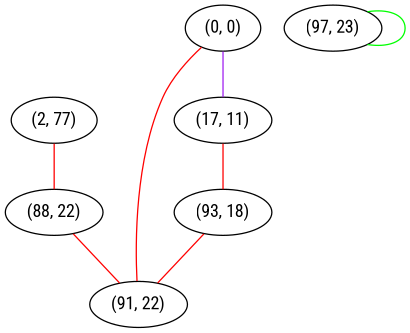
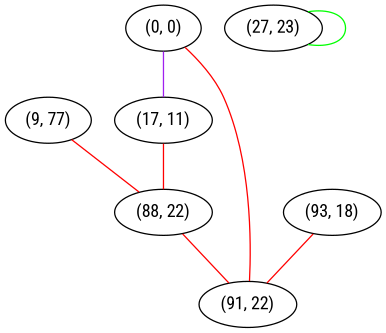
node "(97, 23)": label "(97, 23)" -> "(27, 23)"
node "(2, 77)": label "(2, 77)" -> "(9, 77)"
edge "(17, 11)" -- "(93, 18)": now "(17, 11)" -- "(88, 22)"
